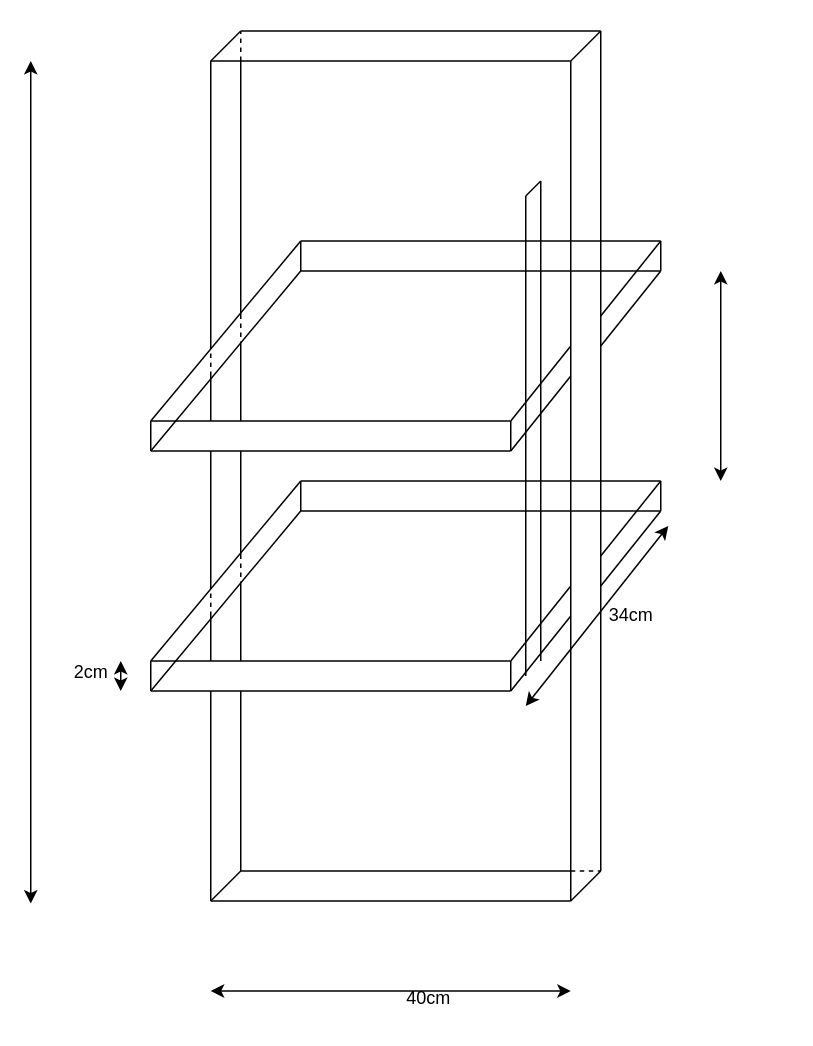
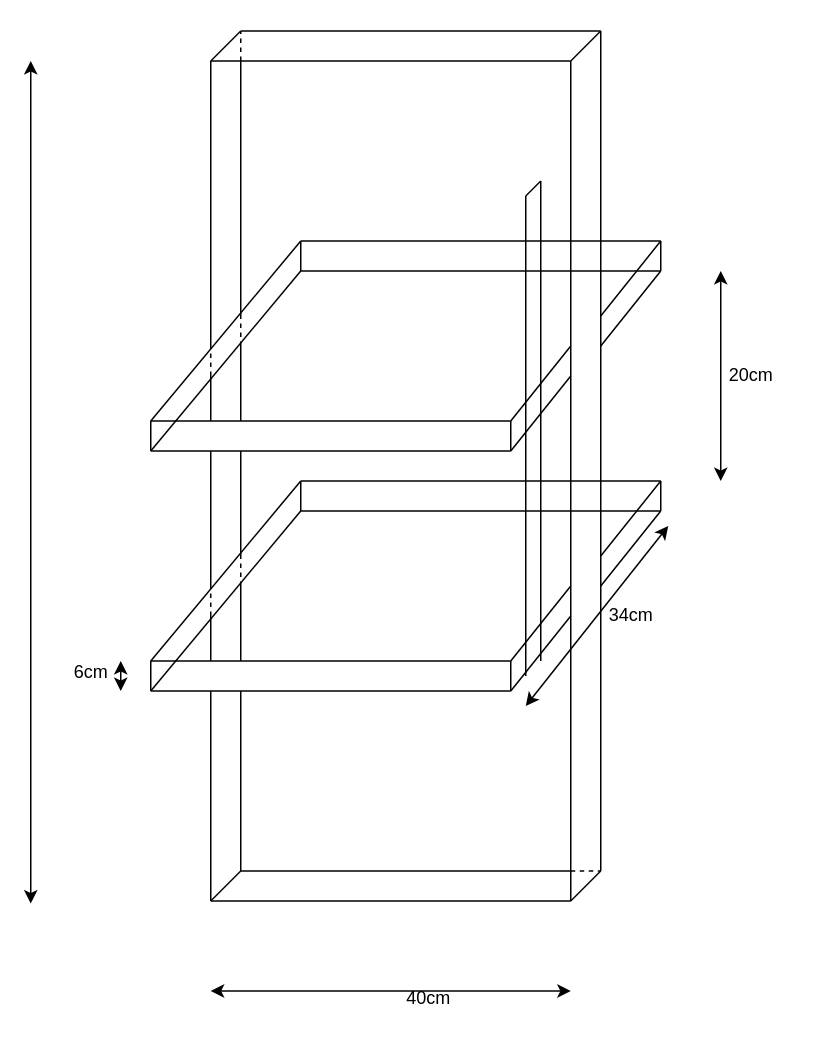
node "20cm": added
node "2cm": label "2cm" -> "6cm"
